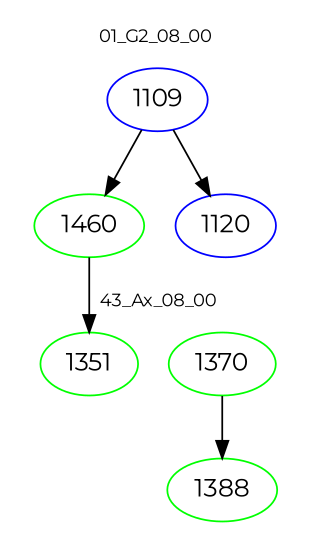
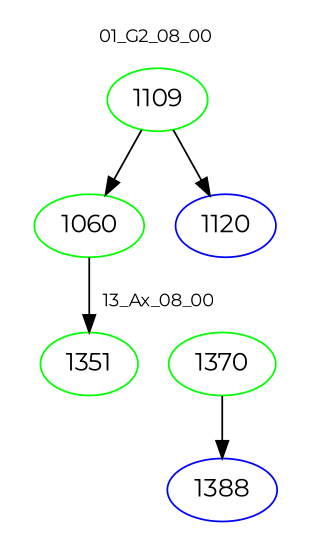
node "1109": color blue -> green
node "1460": label "1460" -> "1060"
cluster "43_Ax_08_00": label "43_Ax_08_00" -> "13_Ax_08_00"
node "1388": color green -> blue
